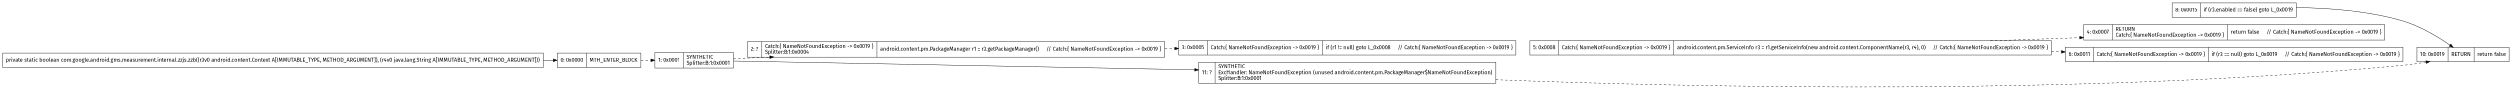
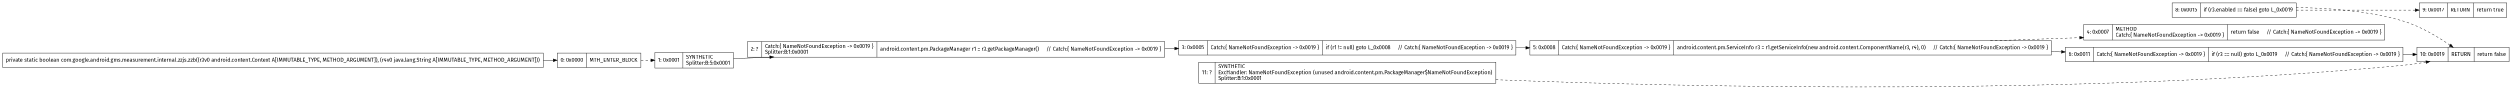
node "9: 0x0017": added
edge "8: 0x0015" -> "10: 0x0019": style solid -> dashed
node "4: 0x0007": text "RETURN" -> "METHOD"
edge "3: 0x0005" -> "5: 0x0008": added
edge "2: ?" -> "3: 0x0005": style dashed -> solid
node "2: ?": text "Splitter:B:1:0x0004" -> "Splitter:B:1:0x0001"
edge "5: 0x0008" -> "6: 0x0011": style dashed -> solid
edge "6: 0x0011" -> "10: 0x0019": added
edge "1: 0x0001" -> "2: ?": style dashed -> solid
node "1: 0x0001": text "Splitter:B:1:0x0001" -> "Splitter:B:5:0x0001"
edge "1: 0x0001" -> "11: ?": removed
